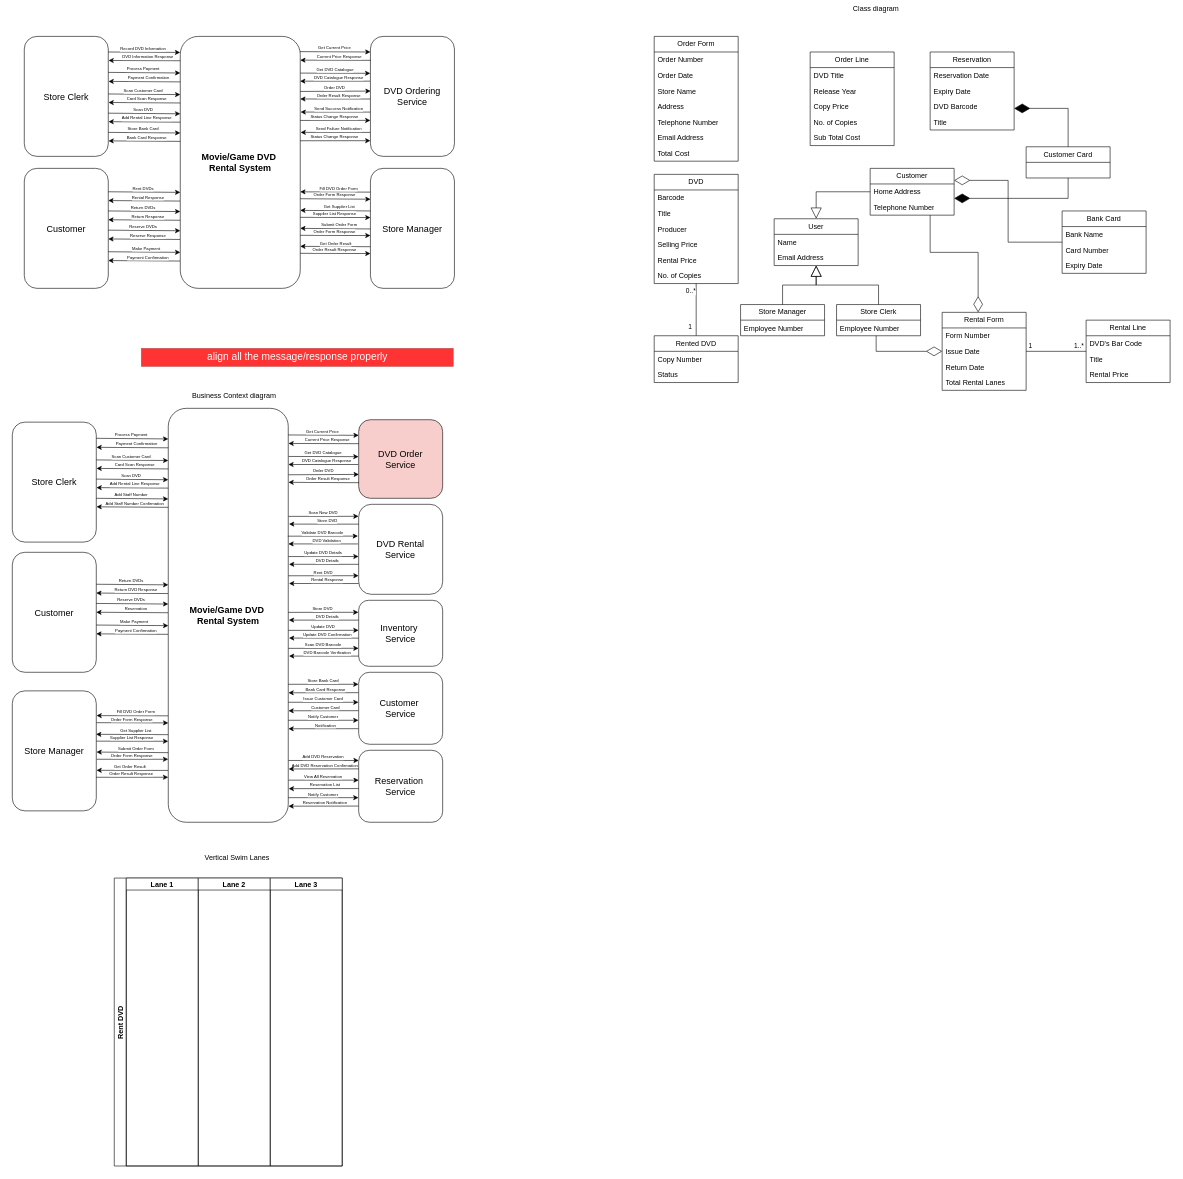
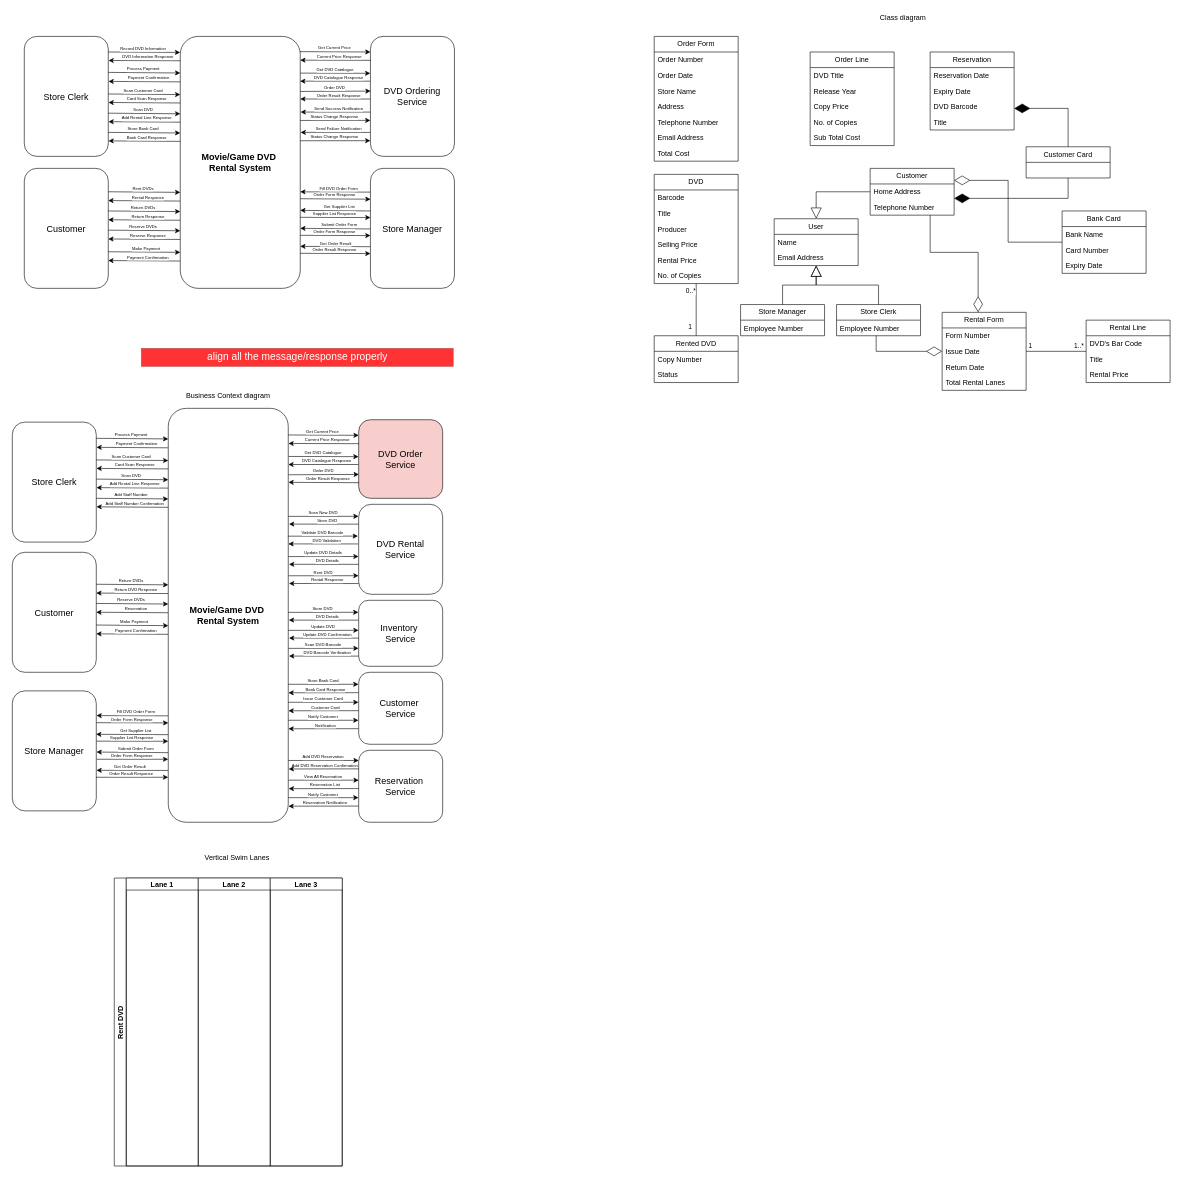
node "Class diagram": moved (876, 9) -> (903, 18)
node "Business Context diagram": moved (234, 396) -> (228, 396)
